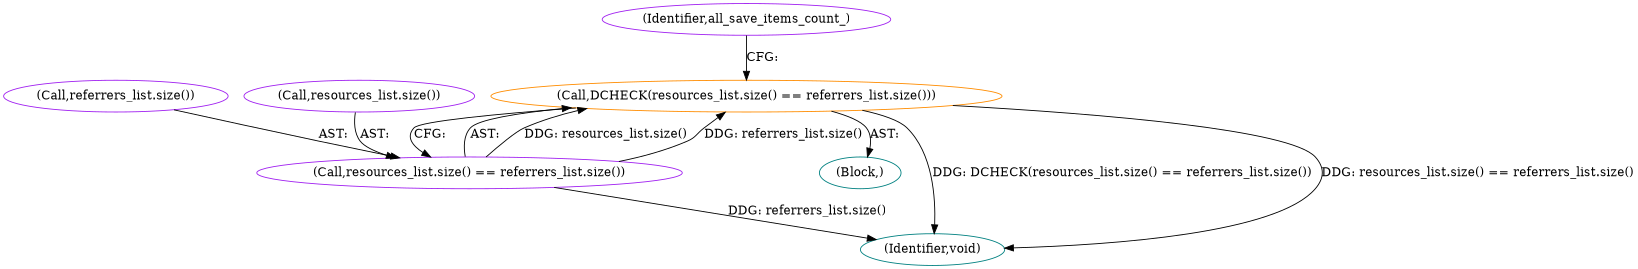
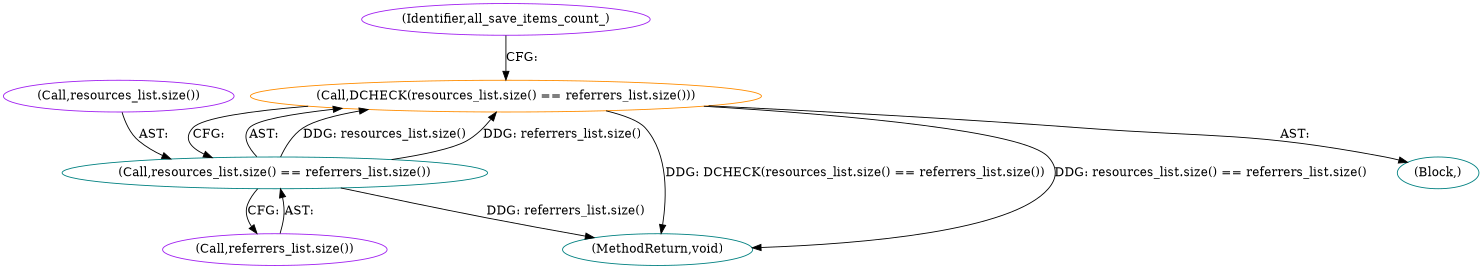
node "(Call,resources_list.size() == referrers_list.size())": color purple -> teal
edge "(Call,resources_list.size() == referrers_list.size())" -> "(Call,referrers_list.size())": added, label "CFG:"
node "(Identifier,void)": label "(Identifier,void)" -> "(MethodReturn,void)"
